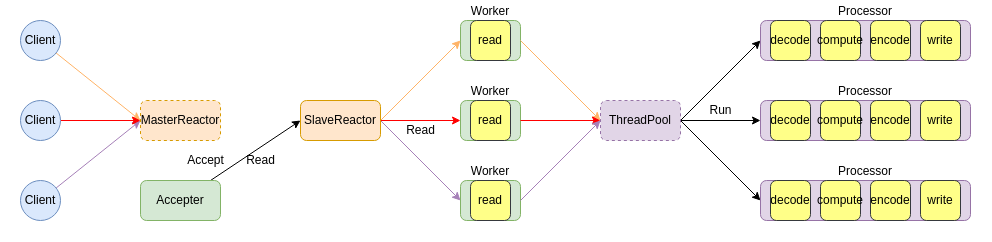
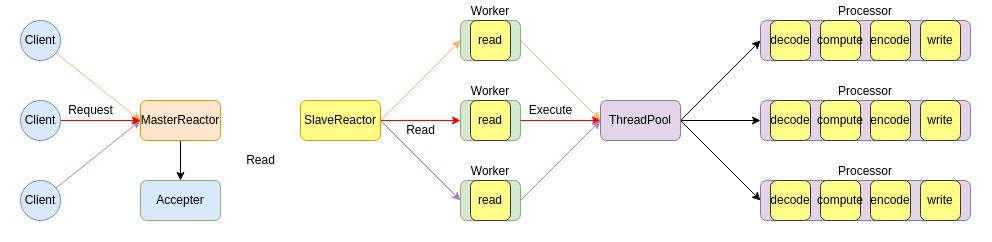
node "Request": added
node "Execute": added
node "Run": removed
node "MasterReactor": style dashed -> solid
node "SlaveReactor": fillcolor #ffe6cc -> #ffff88
node "ThreadPool": style dashed -> solid
edge "Accepter" -> "SlaveReactor": removed
edge "MasterReactor" -> "Accepter": added
node "Accept": removed
node "Accepter": fillcolor #d5e8d4 -> #dae8fc
